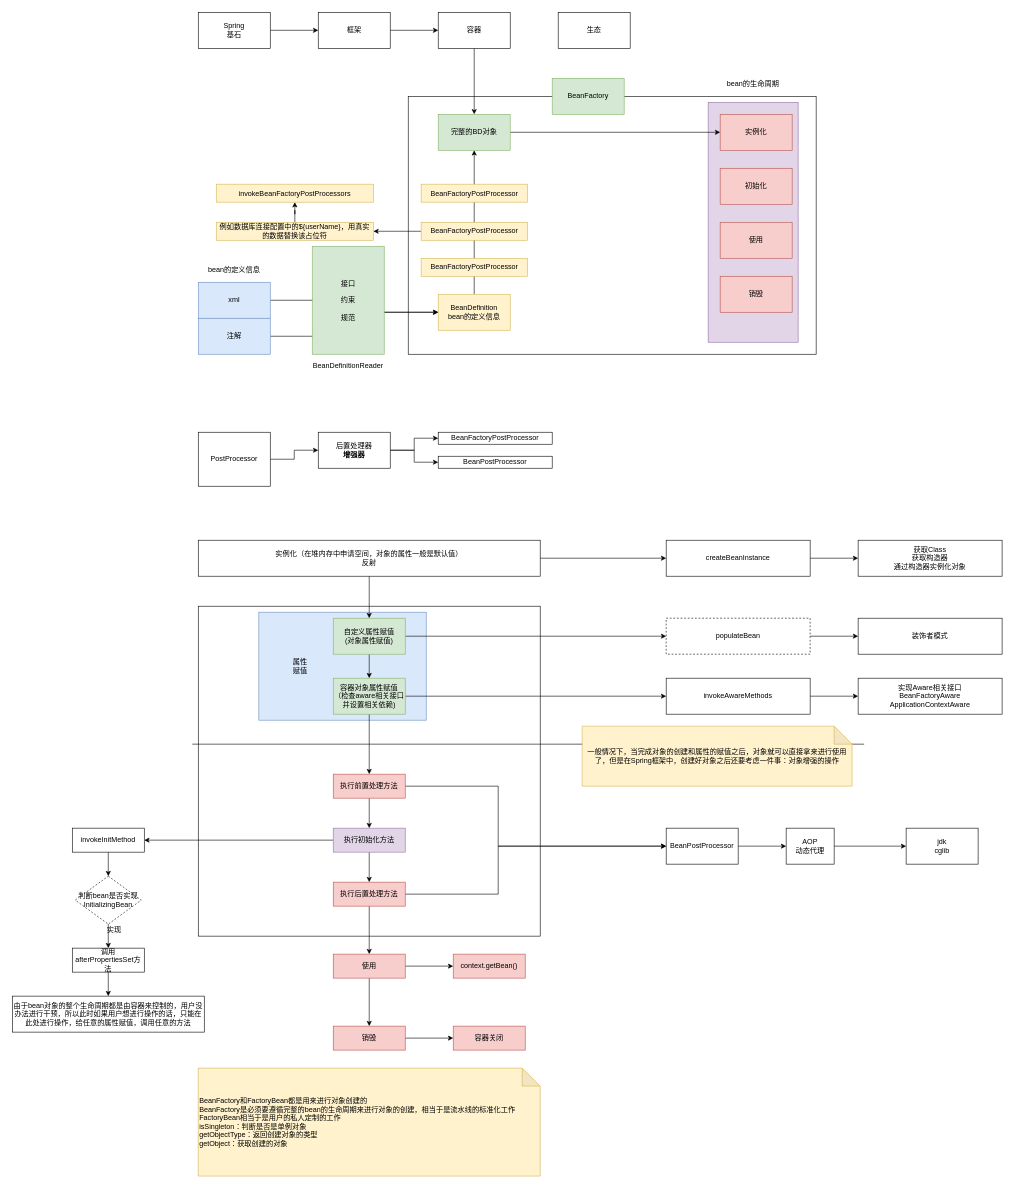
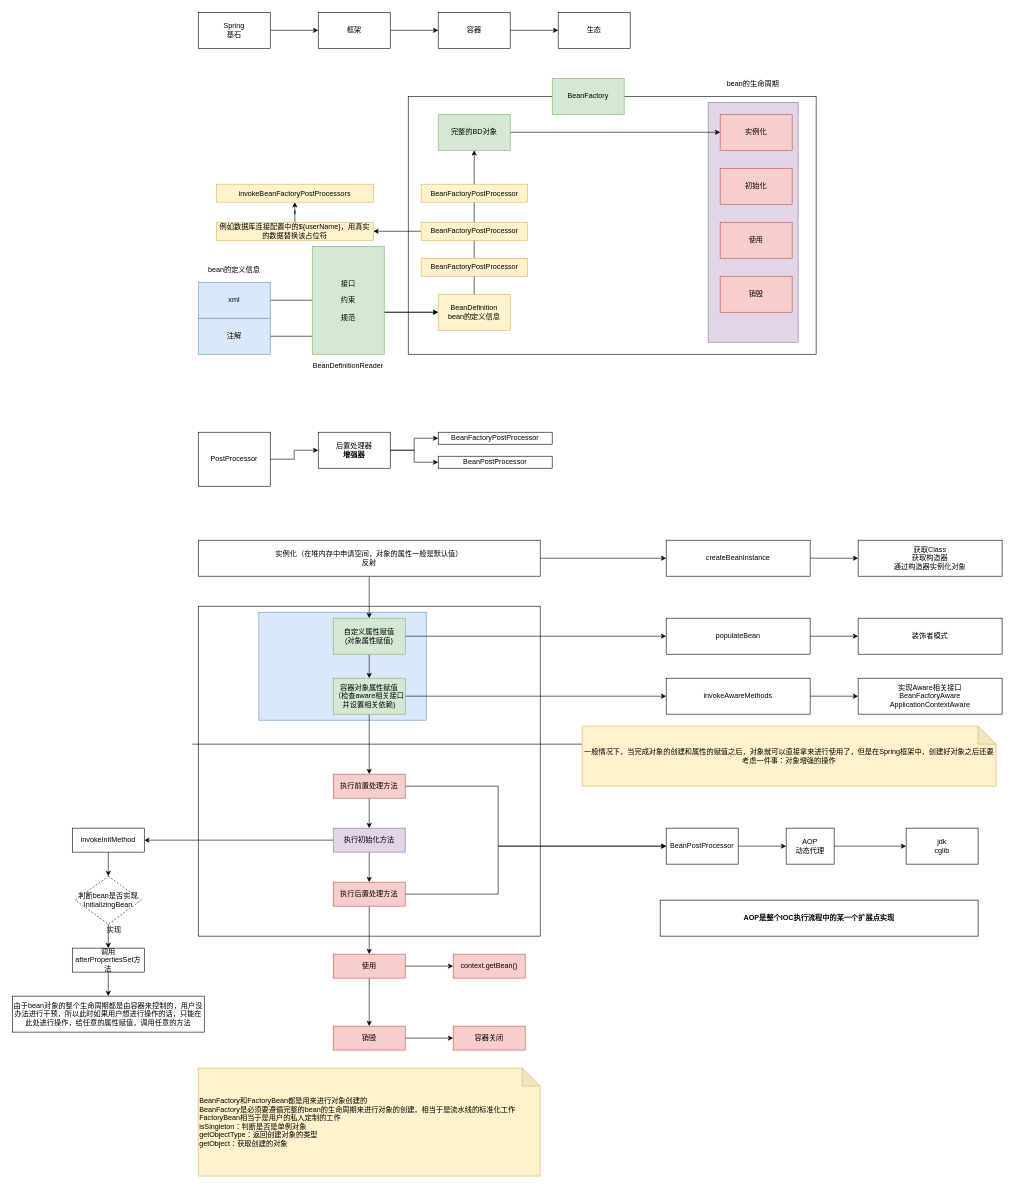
edge "容器" -> "完整的BD对象": now "容器" -> "生态"
node "populateBean": style dashed -> solid
node "属性 赋值": removed
node "一般情况下，当完成对象的创建和属性的赋值之后，对象就可以直接拿来进行使用了，但是在Spring框架中，创建好对象之后还要考虑一件事：对象增强的操作": size 270x60 -> 414x60
node "AOP是整个IOC执行流程中的某一个扩展点实现": added
